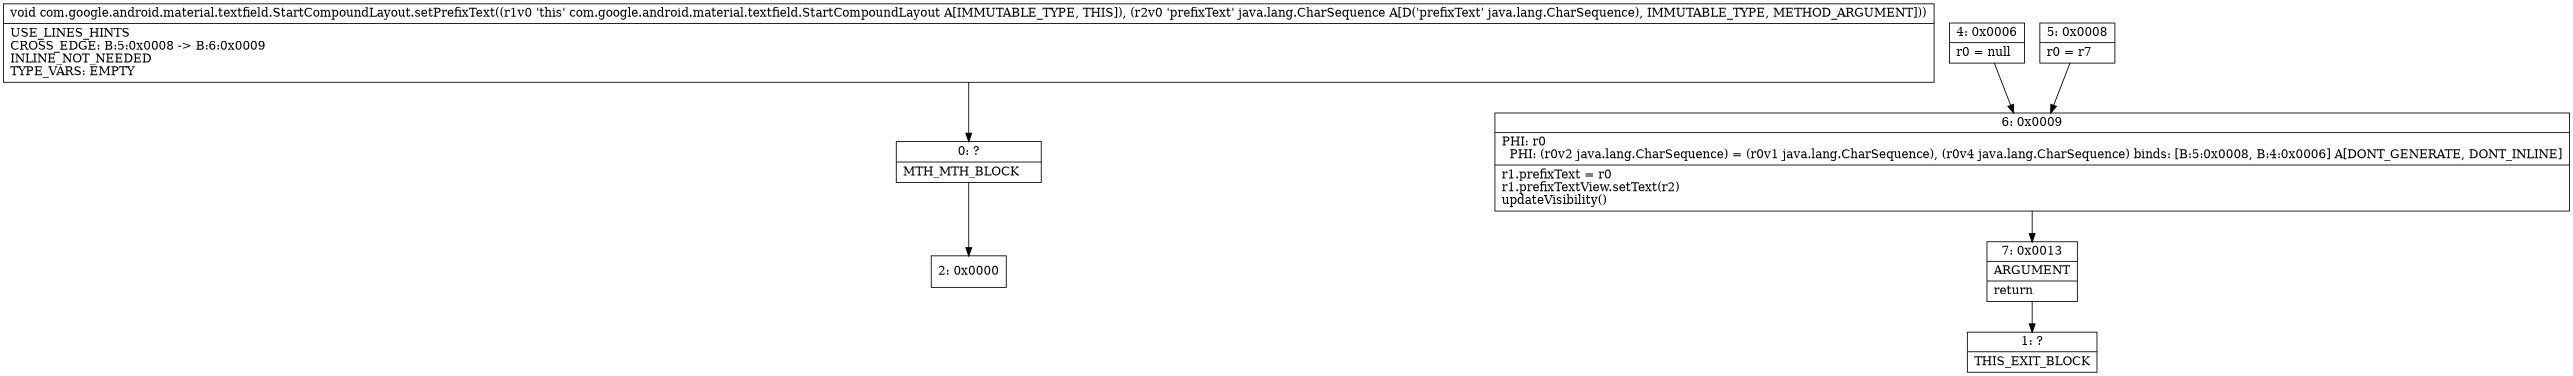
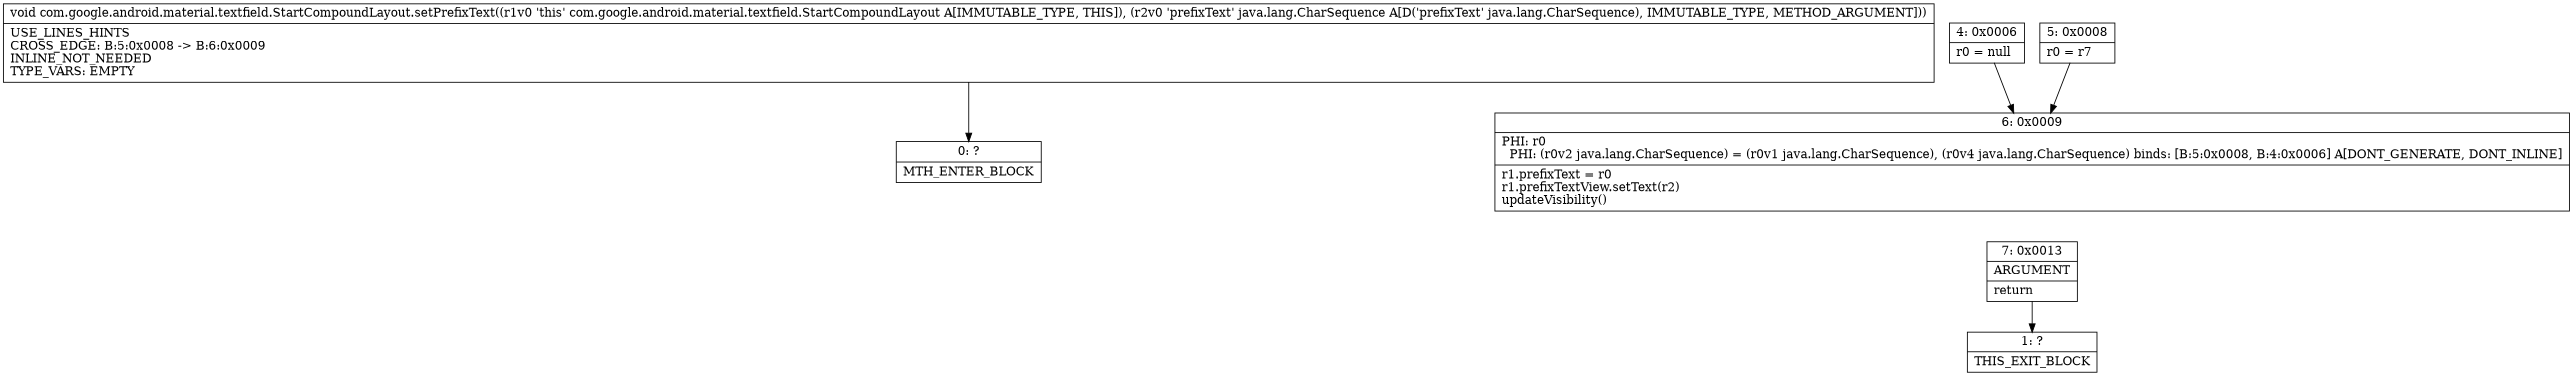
node "0: ?": text "MTH_MTH_BLOCK" -> "MTH_ENTER_BLOCK"
edge "6: 0x0009" -> "7: 0x0013": removed
node "2: 0x0000": removed
